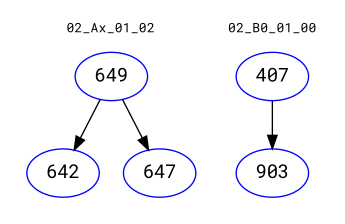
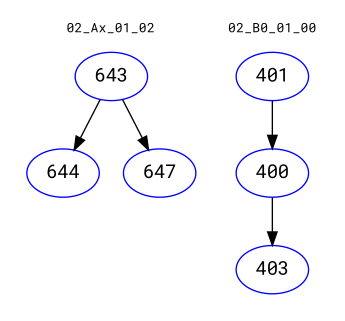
node "649": label "649" -> "643"
node "407": label "407" -> "400"
node "401": added
node "642": label "642" -> "644"
node "903": label "903" -> "403"
